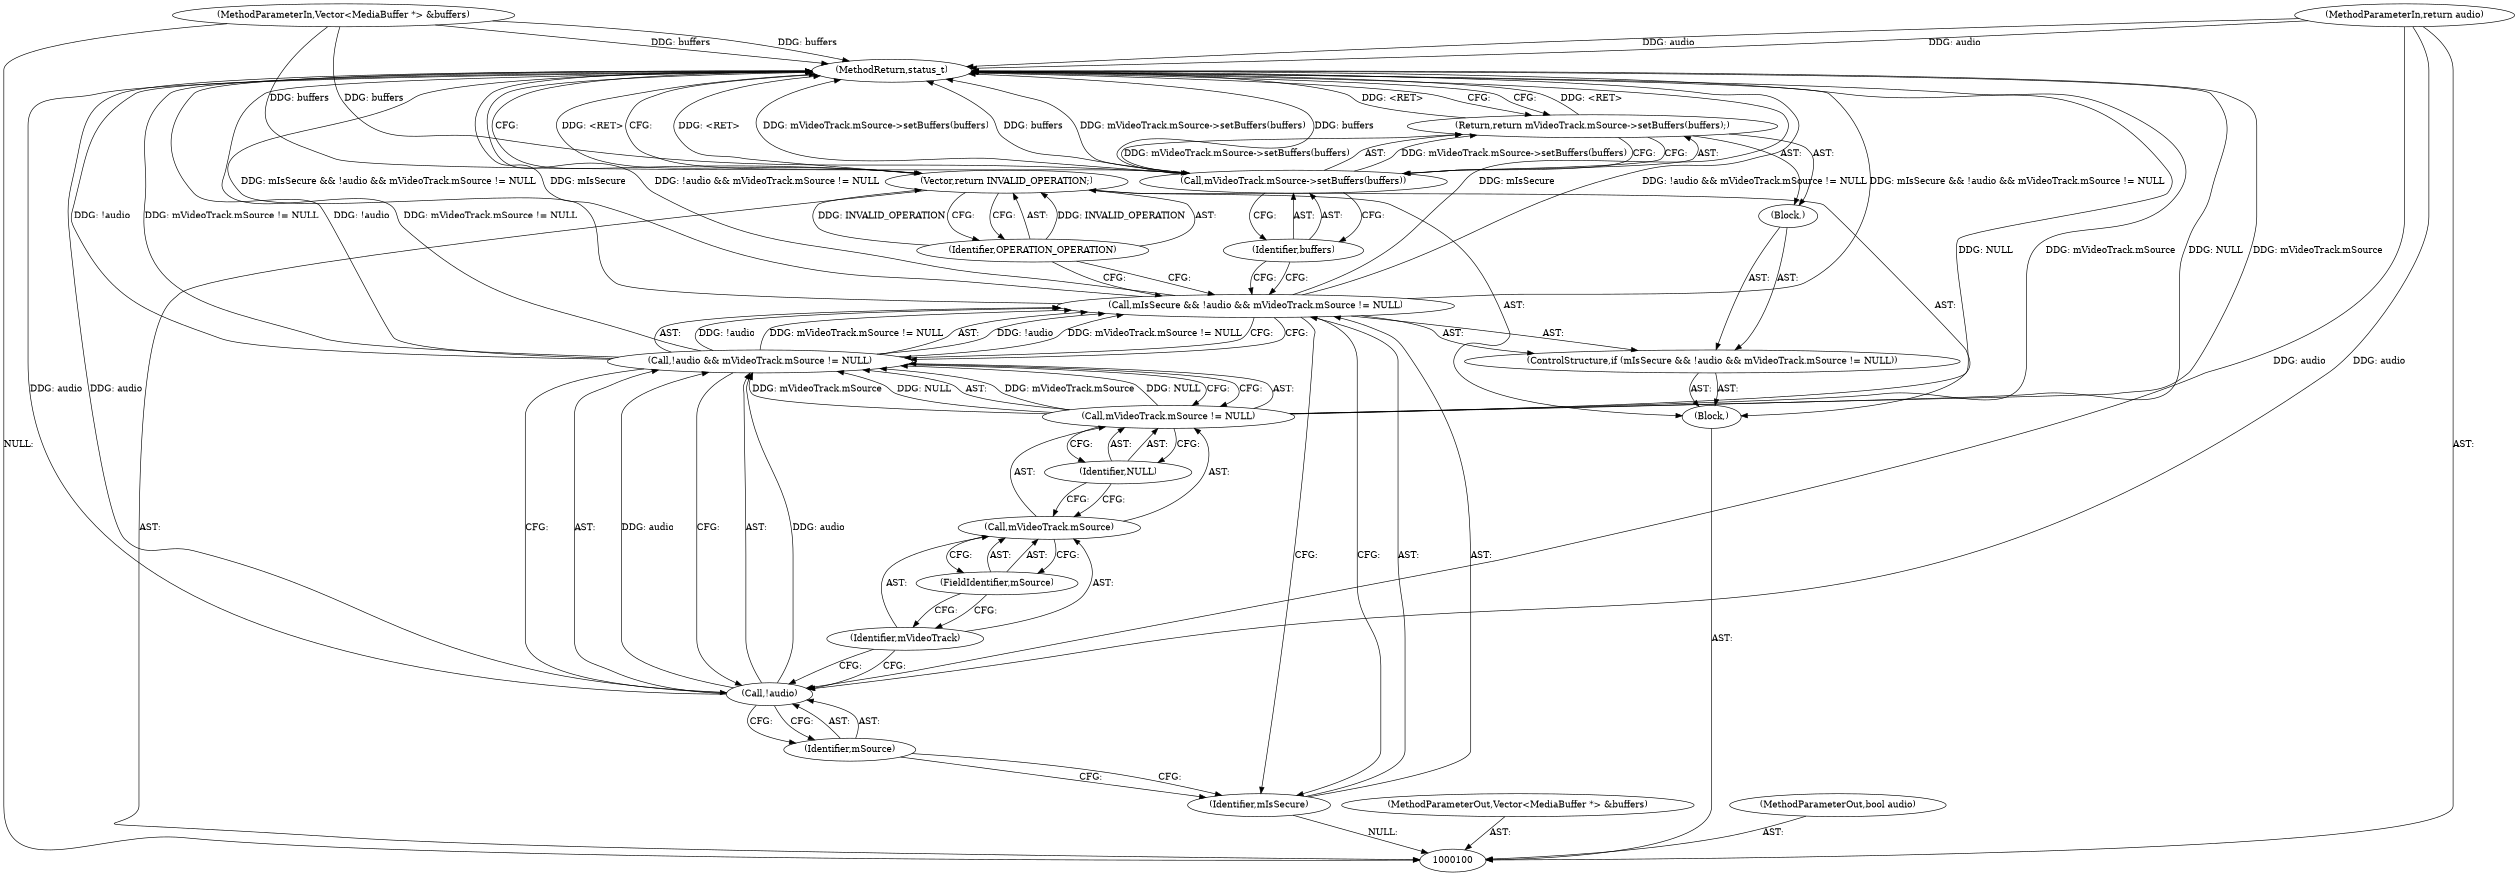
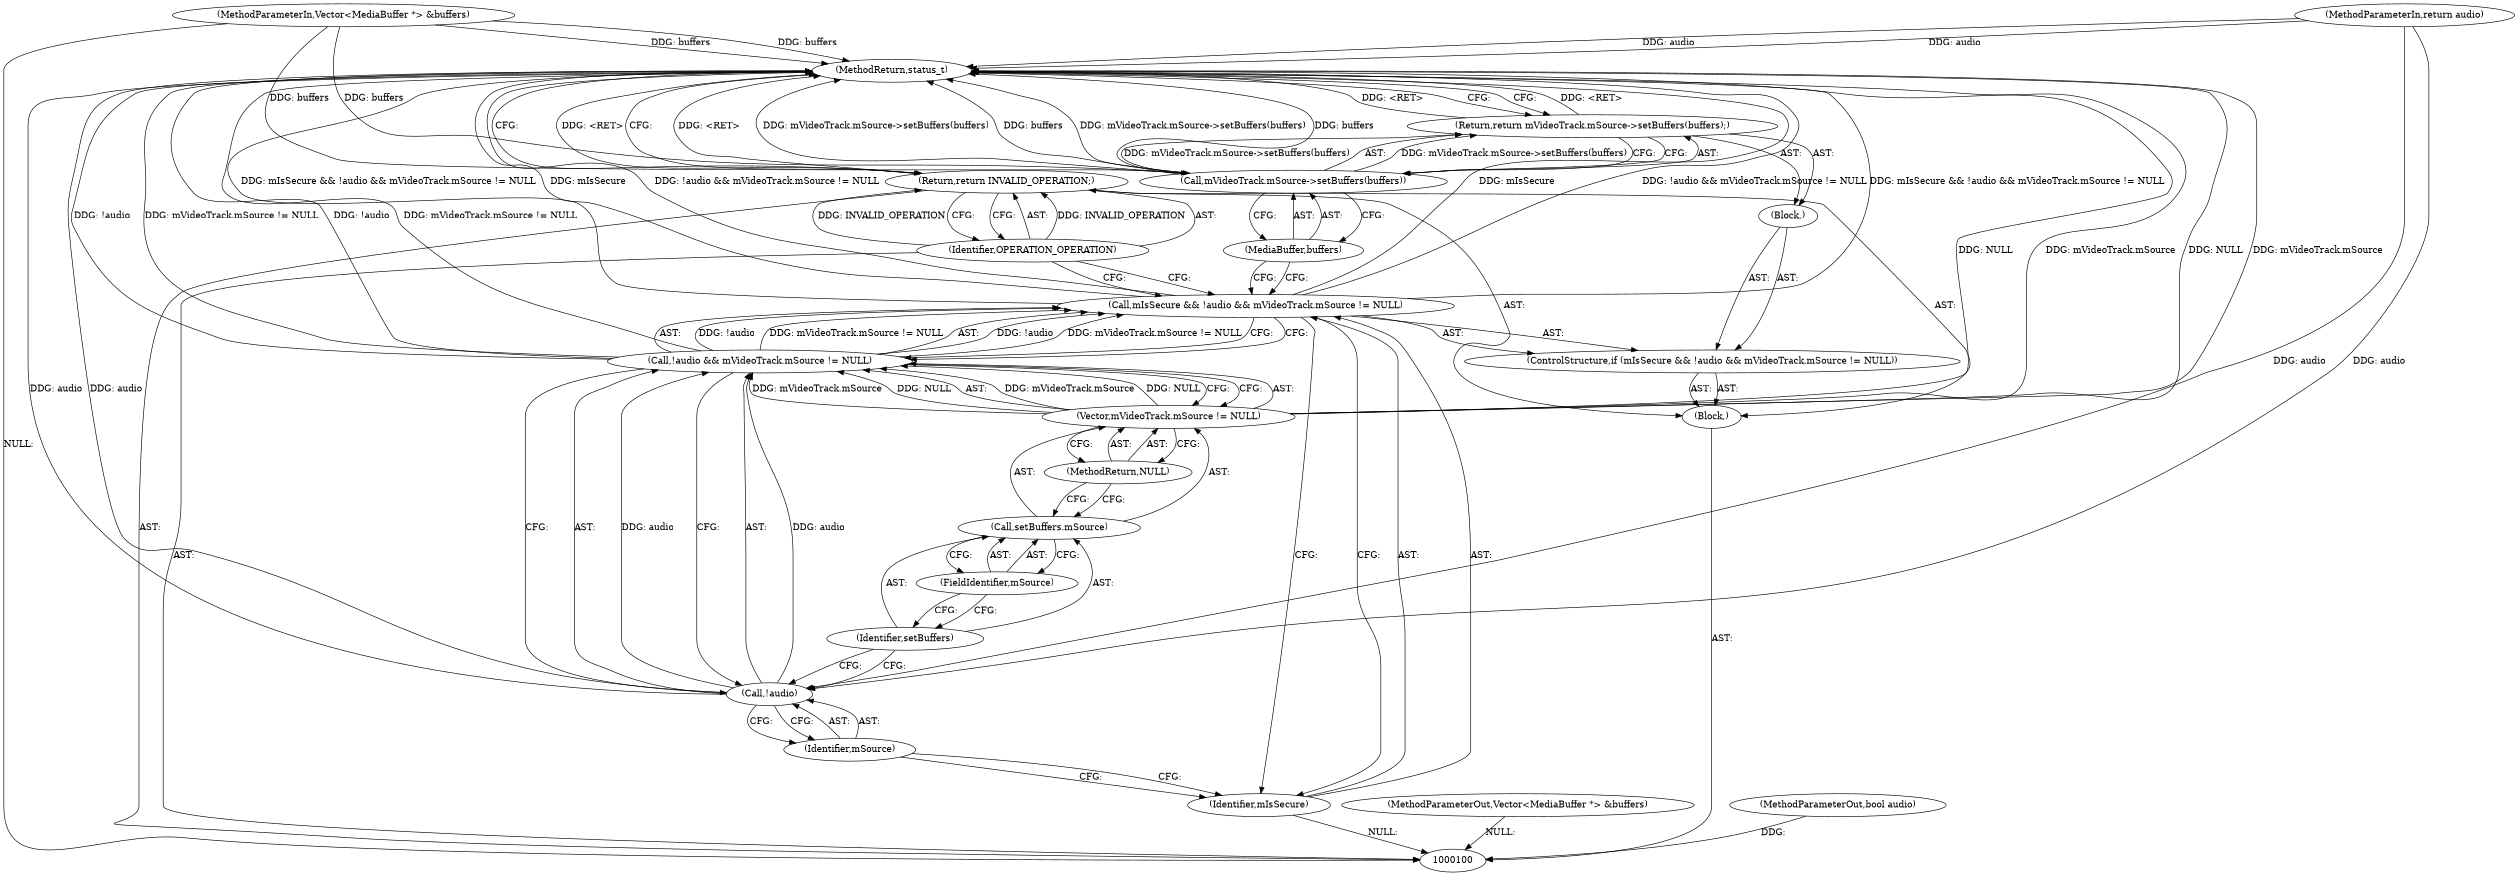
node "(Vector,return INVALID_OPERATION;)": label "(Vector,return INVALID_OPERATION;)" -> "(Return,return INVALID_OPERATION;)"
node "(Identifier,buffers)": label "(Identifier,buffers)" -> "(MediaBuffer,buffers)"
node "(Call,mVideoTrack.mSource != NULL)": label "(Call,mVideoTrack.mSource != NULL)" -> "(Vector,mVideoTrack.mSource != NULL)"
node "(Identifier,NULL)": label "(Identifier,NULL)" -> "(MethodReturn,NULL)"
node "(Call,mVideoTrack.mSource)": label "(Call,mVideoTrack.mSource)" -> "(Call,setBuffers.mSource)"
node "(Identifier,mVideoTrack)": label "(Identifier,mVideoTrack)" -> "(Identifier,setBuffers)"
edge "(MethodParameterIn,return audio)" -> "1000100": now "(Identifier,OPERATION_OPERATION)" -> "1000100"
edge "(MethodParameterOut,Vector<MediaBuffer *> &buffers)" -> "1000100": label "AST: " -> "NULL: "
edge "(MethodParameterOut,bool audio)" -> "1000100": label "AST: " -> "DDG: "
